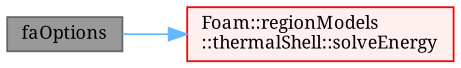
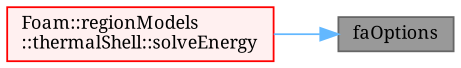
edge "faOptions" -> "Foam::regionModels ::thermalShell::solveEnergy": reversed
